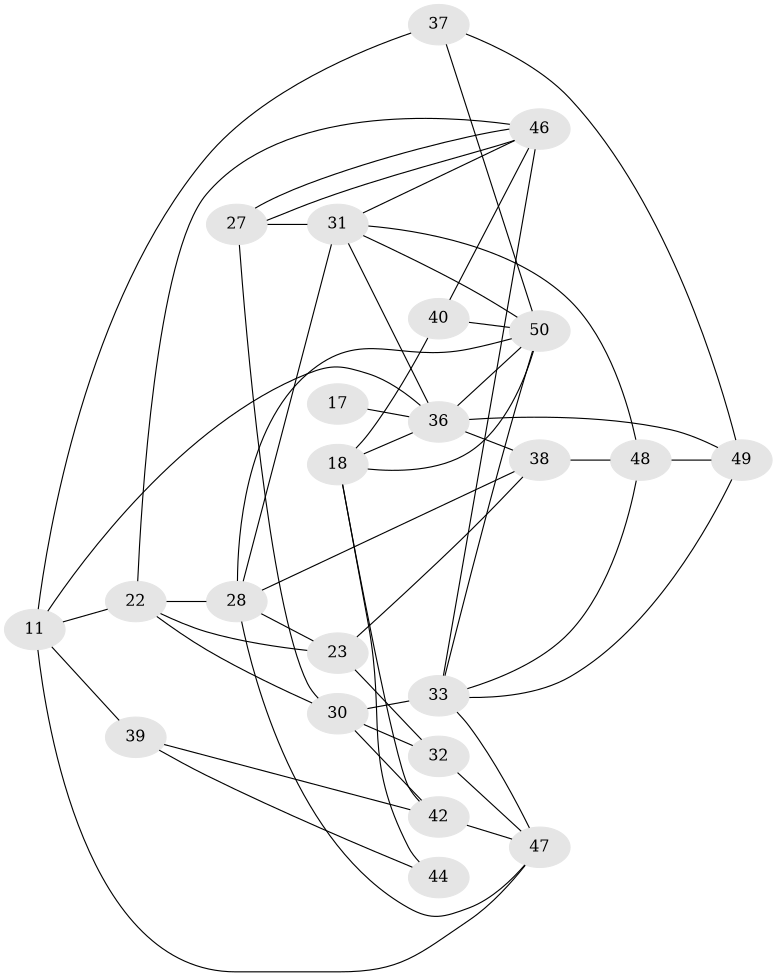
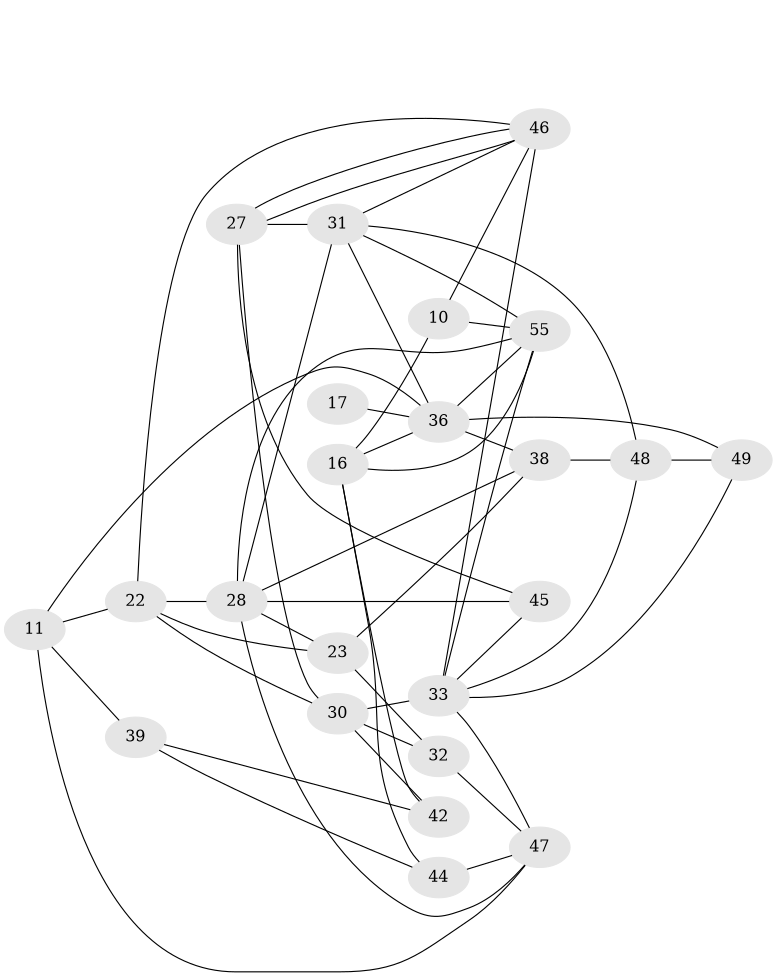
node "37": removed
node "40": label "40" -> "10"
node "50": label "50" -> "55"
node "18": label "18" -> "16"
node "45": added
edge "42" -- "47": now "44" -- "47"
